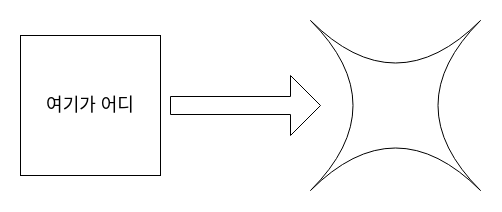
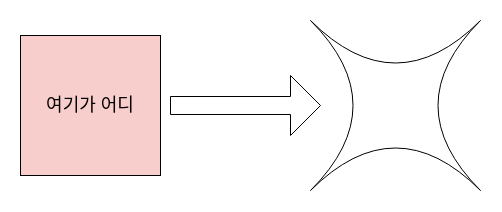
node "여기가 어디": fillcolor #ffffff -> #f8cecc
